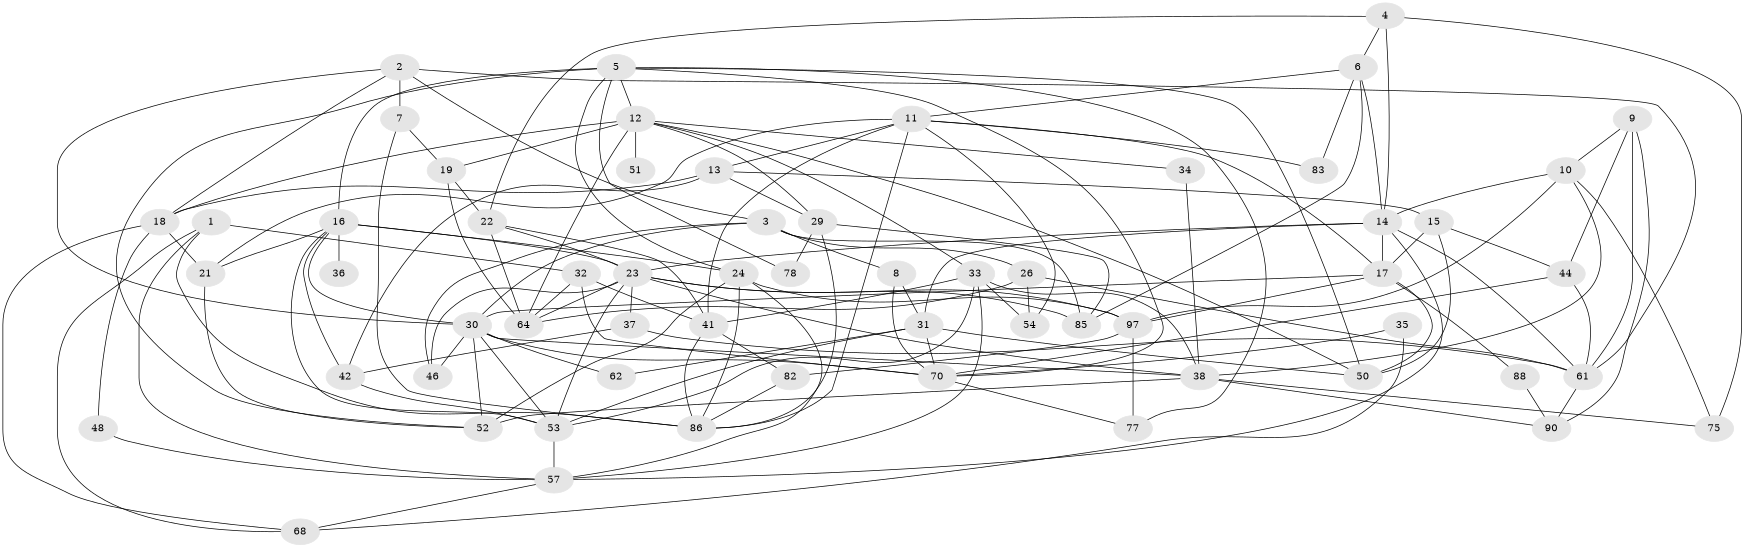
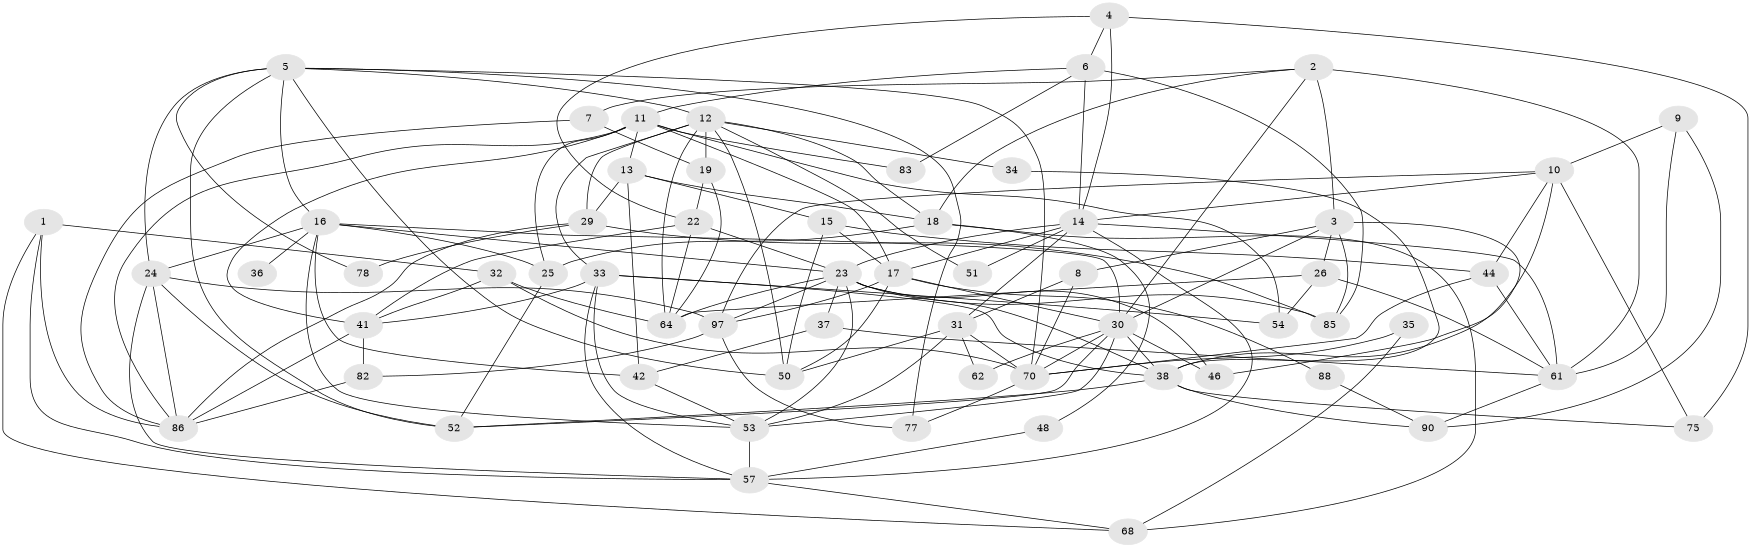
edge "9" -- "44": now "10" -- "44"
edge "14" -- "51": added
node "21": label "21" -> "25"
